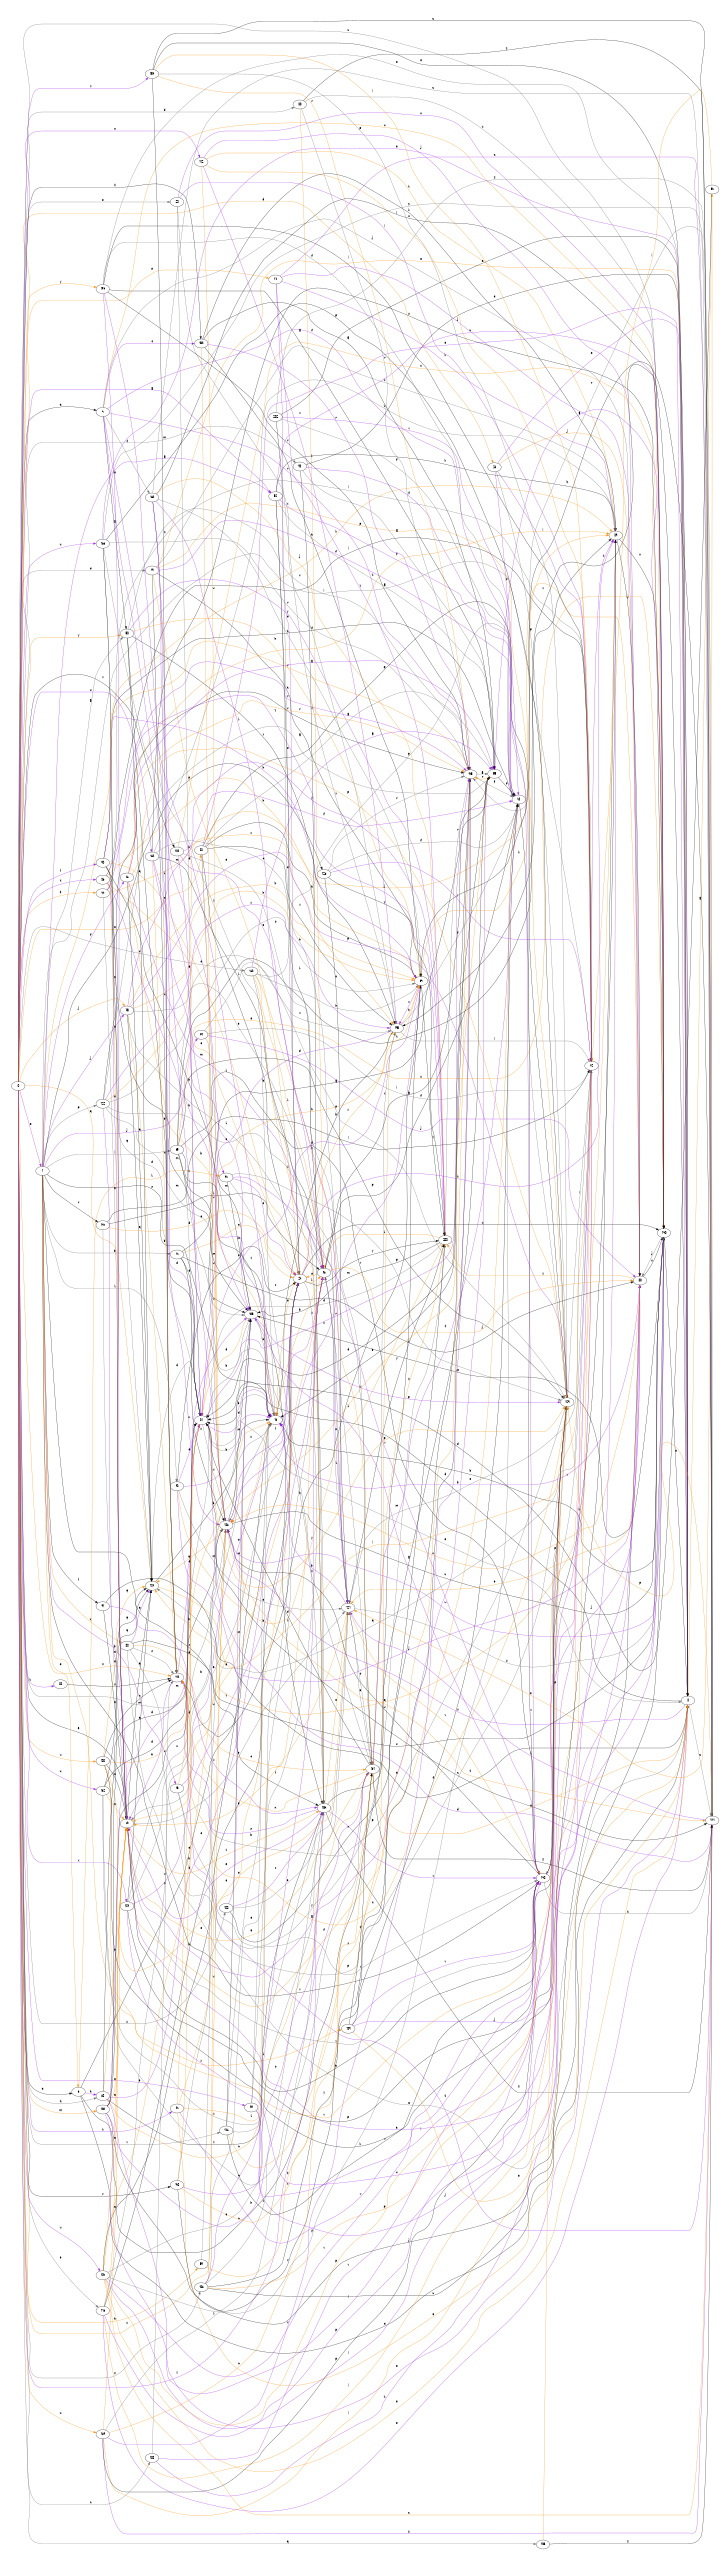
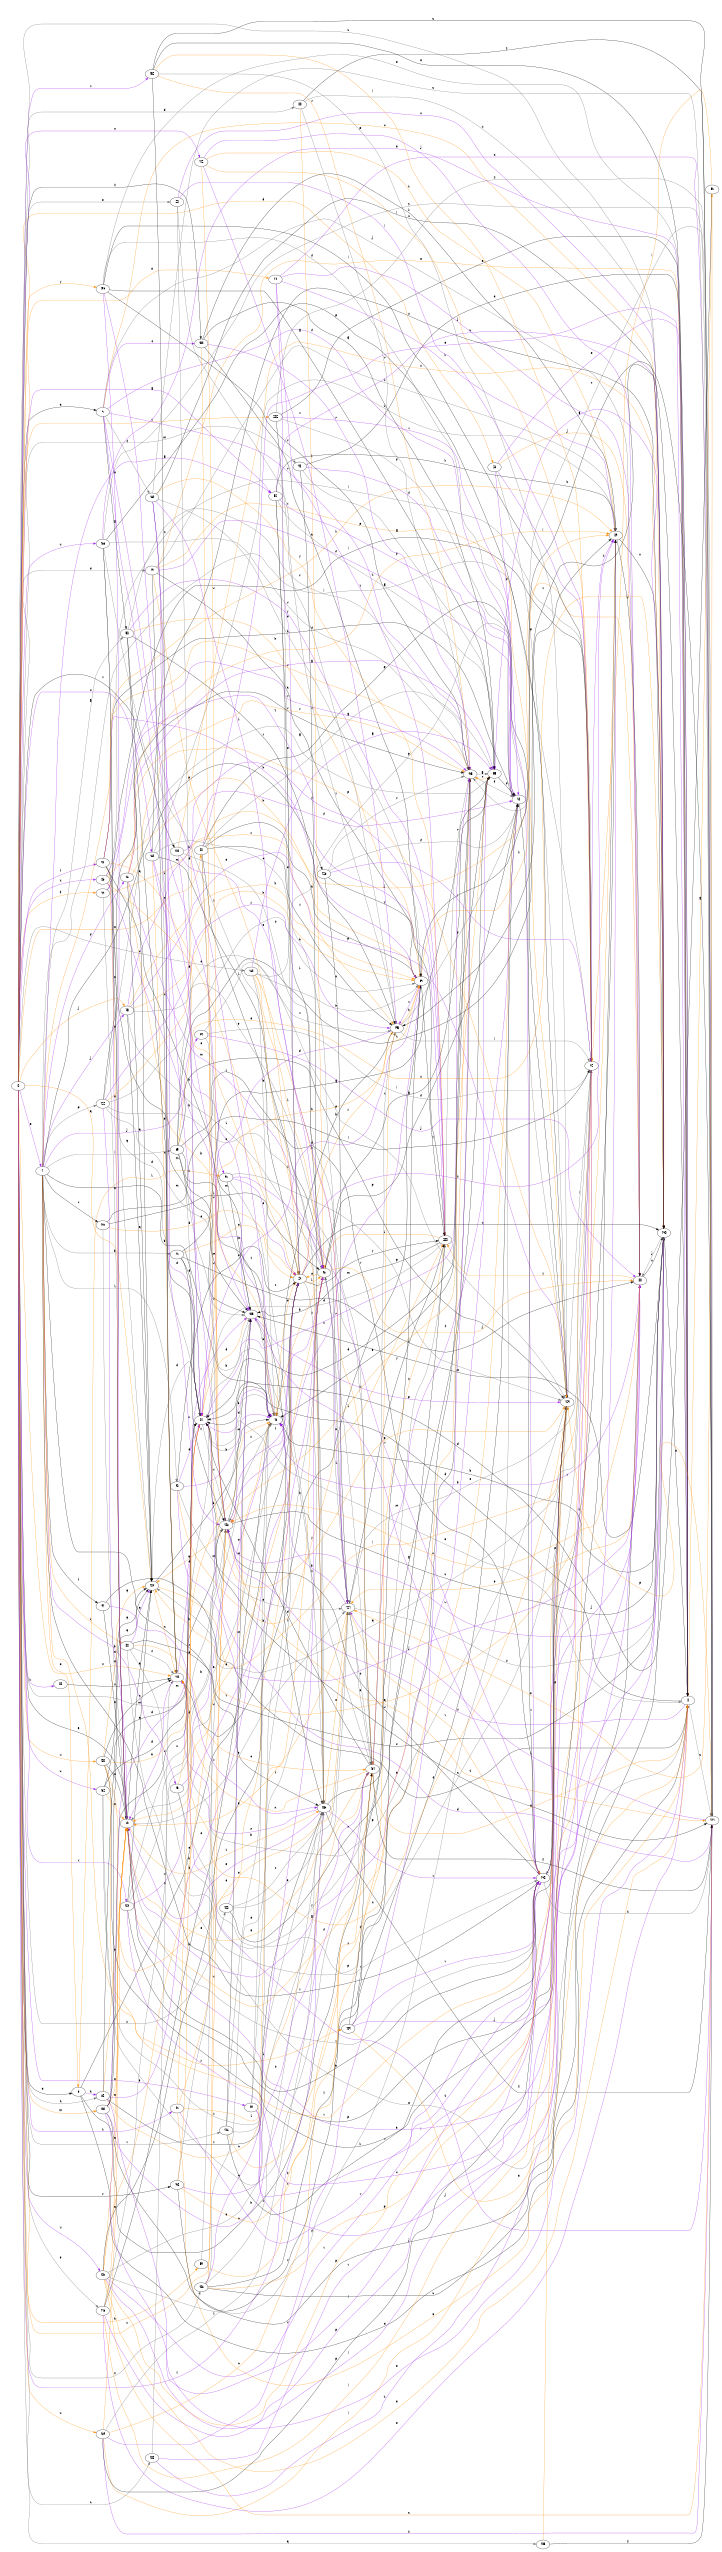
node "157": label "157" -> "152"
edge "160" -> "203": label "j" -> "y"
edge "0" -> "53": now "0" -> "202"
node "90": label "90" -> "97"
edge "75" -> "113": now "137" -> "113"
edge "183" -> "154": color purple -> gray40
